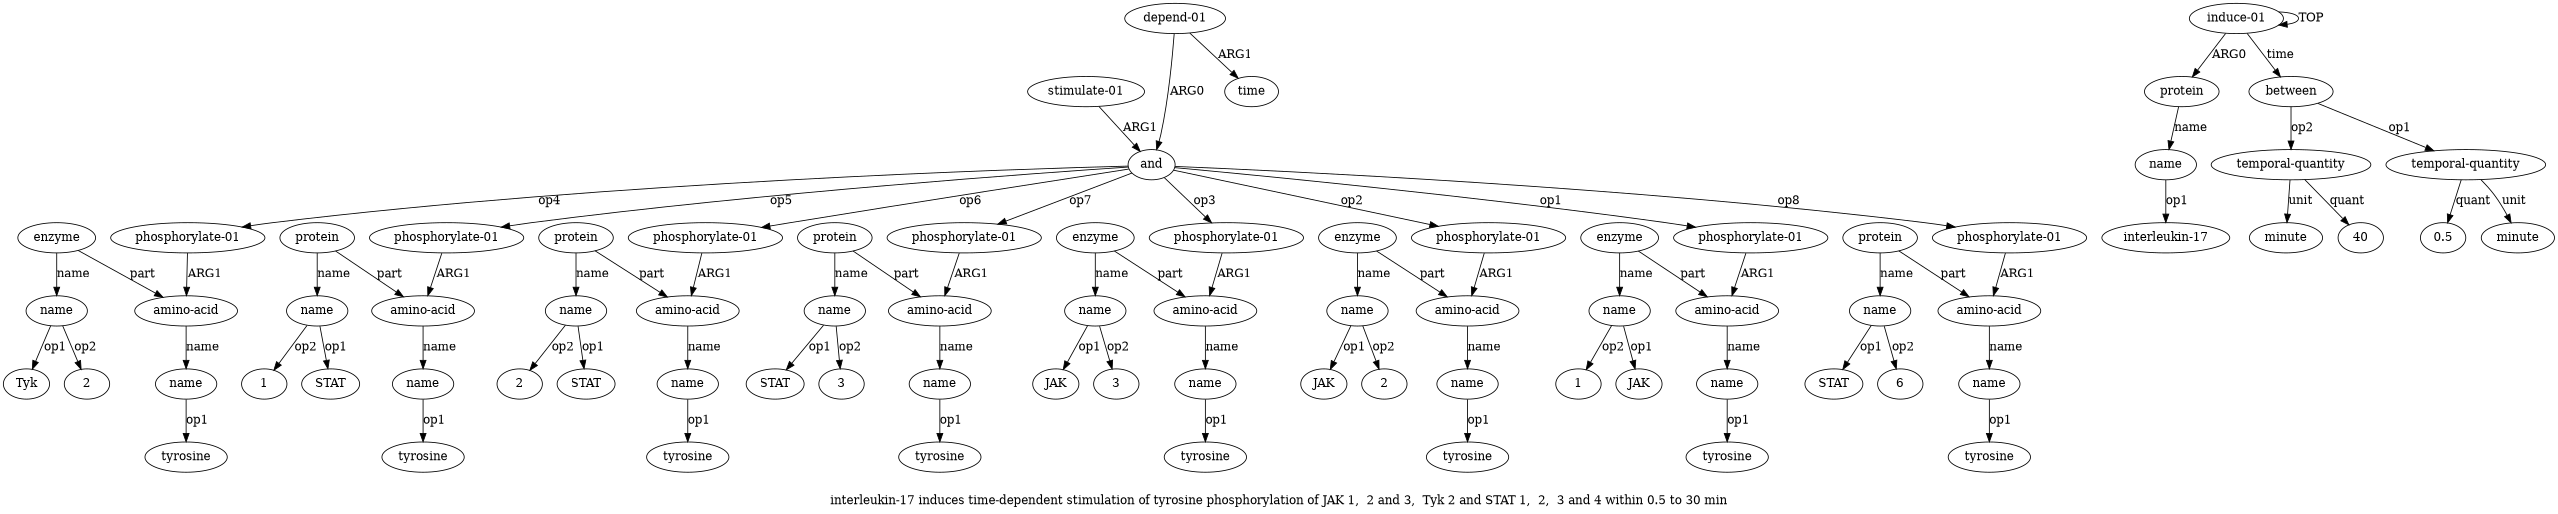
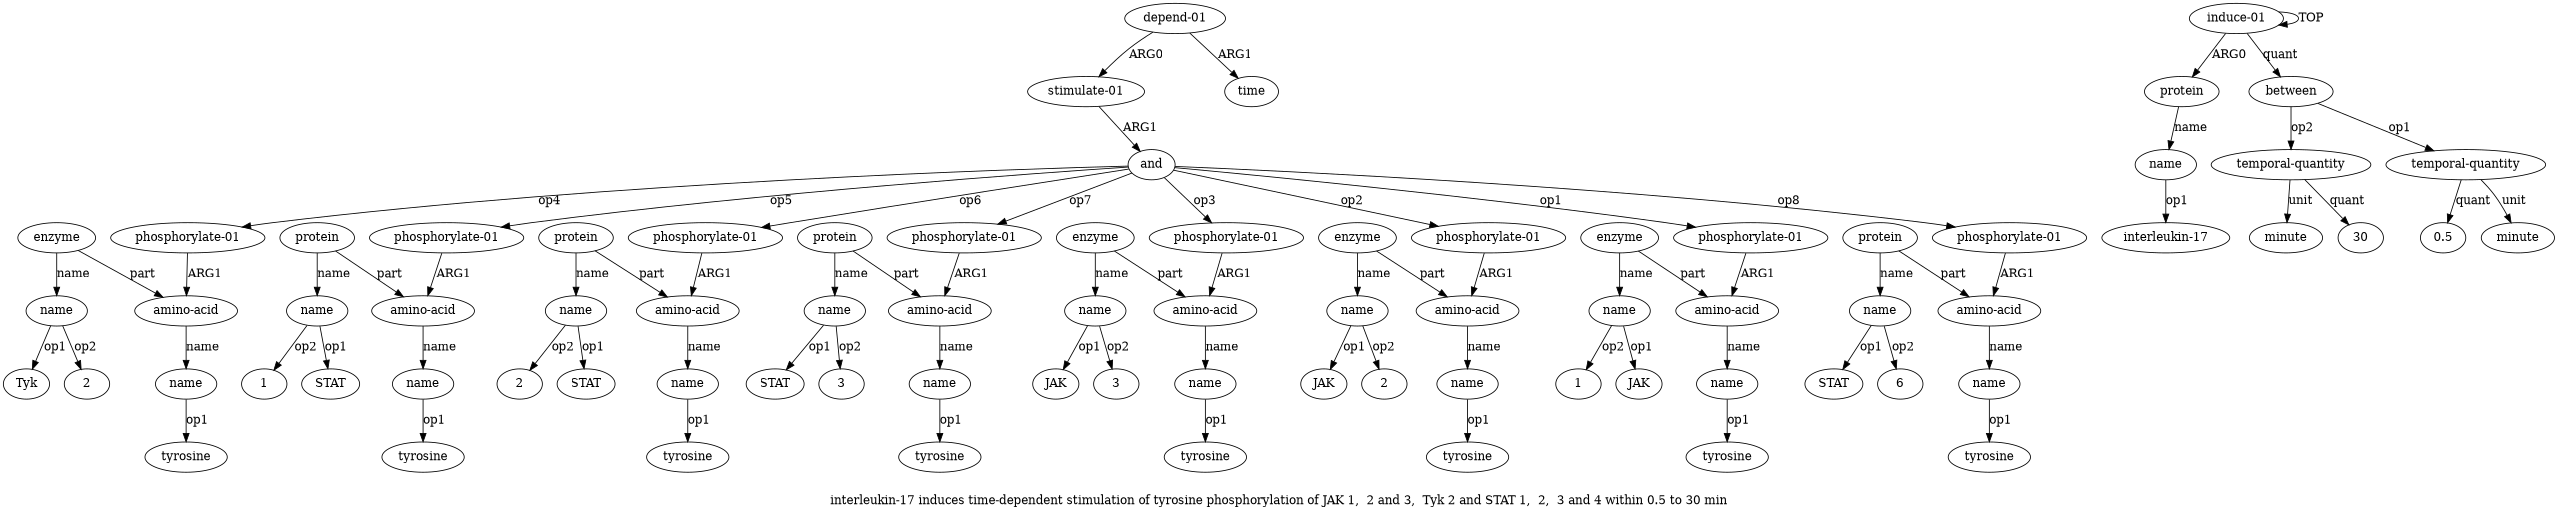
edge "induce-01" -> "between": label "time" -> "quant"
edge "depend-01" -> "and": now "depend-01" -> "stimulate-01"
node "40": label "40" -> "30"
